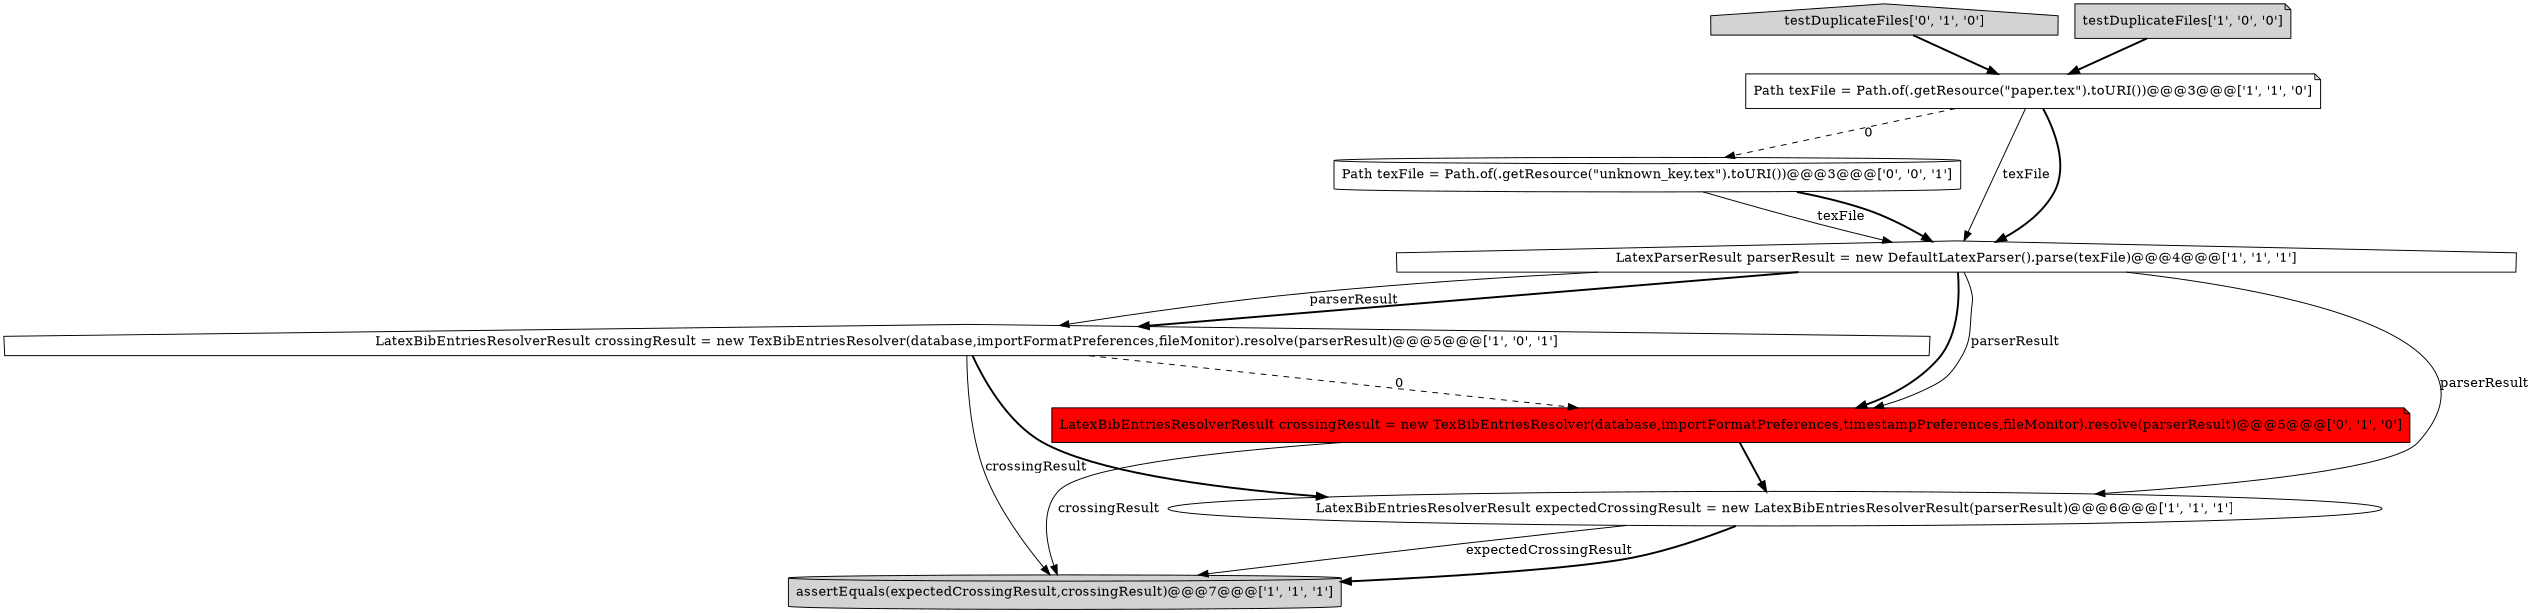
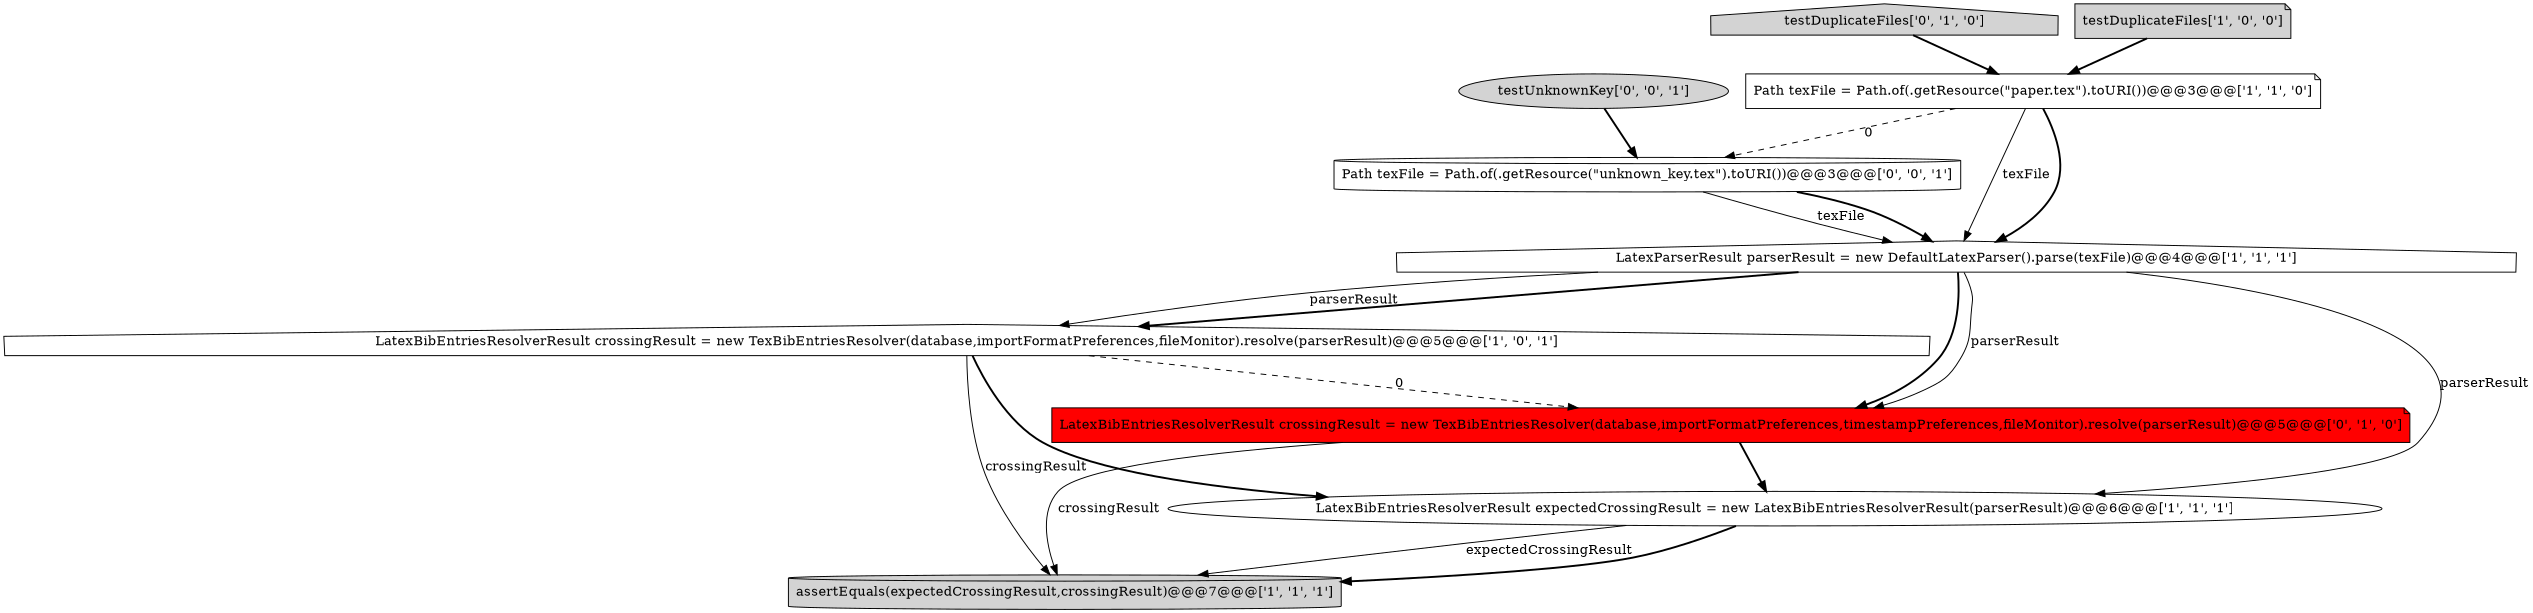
node "testUnknownKey['0', '0', '1']": added
